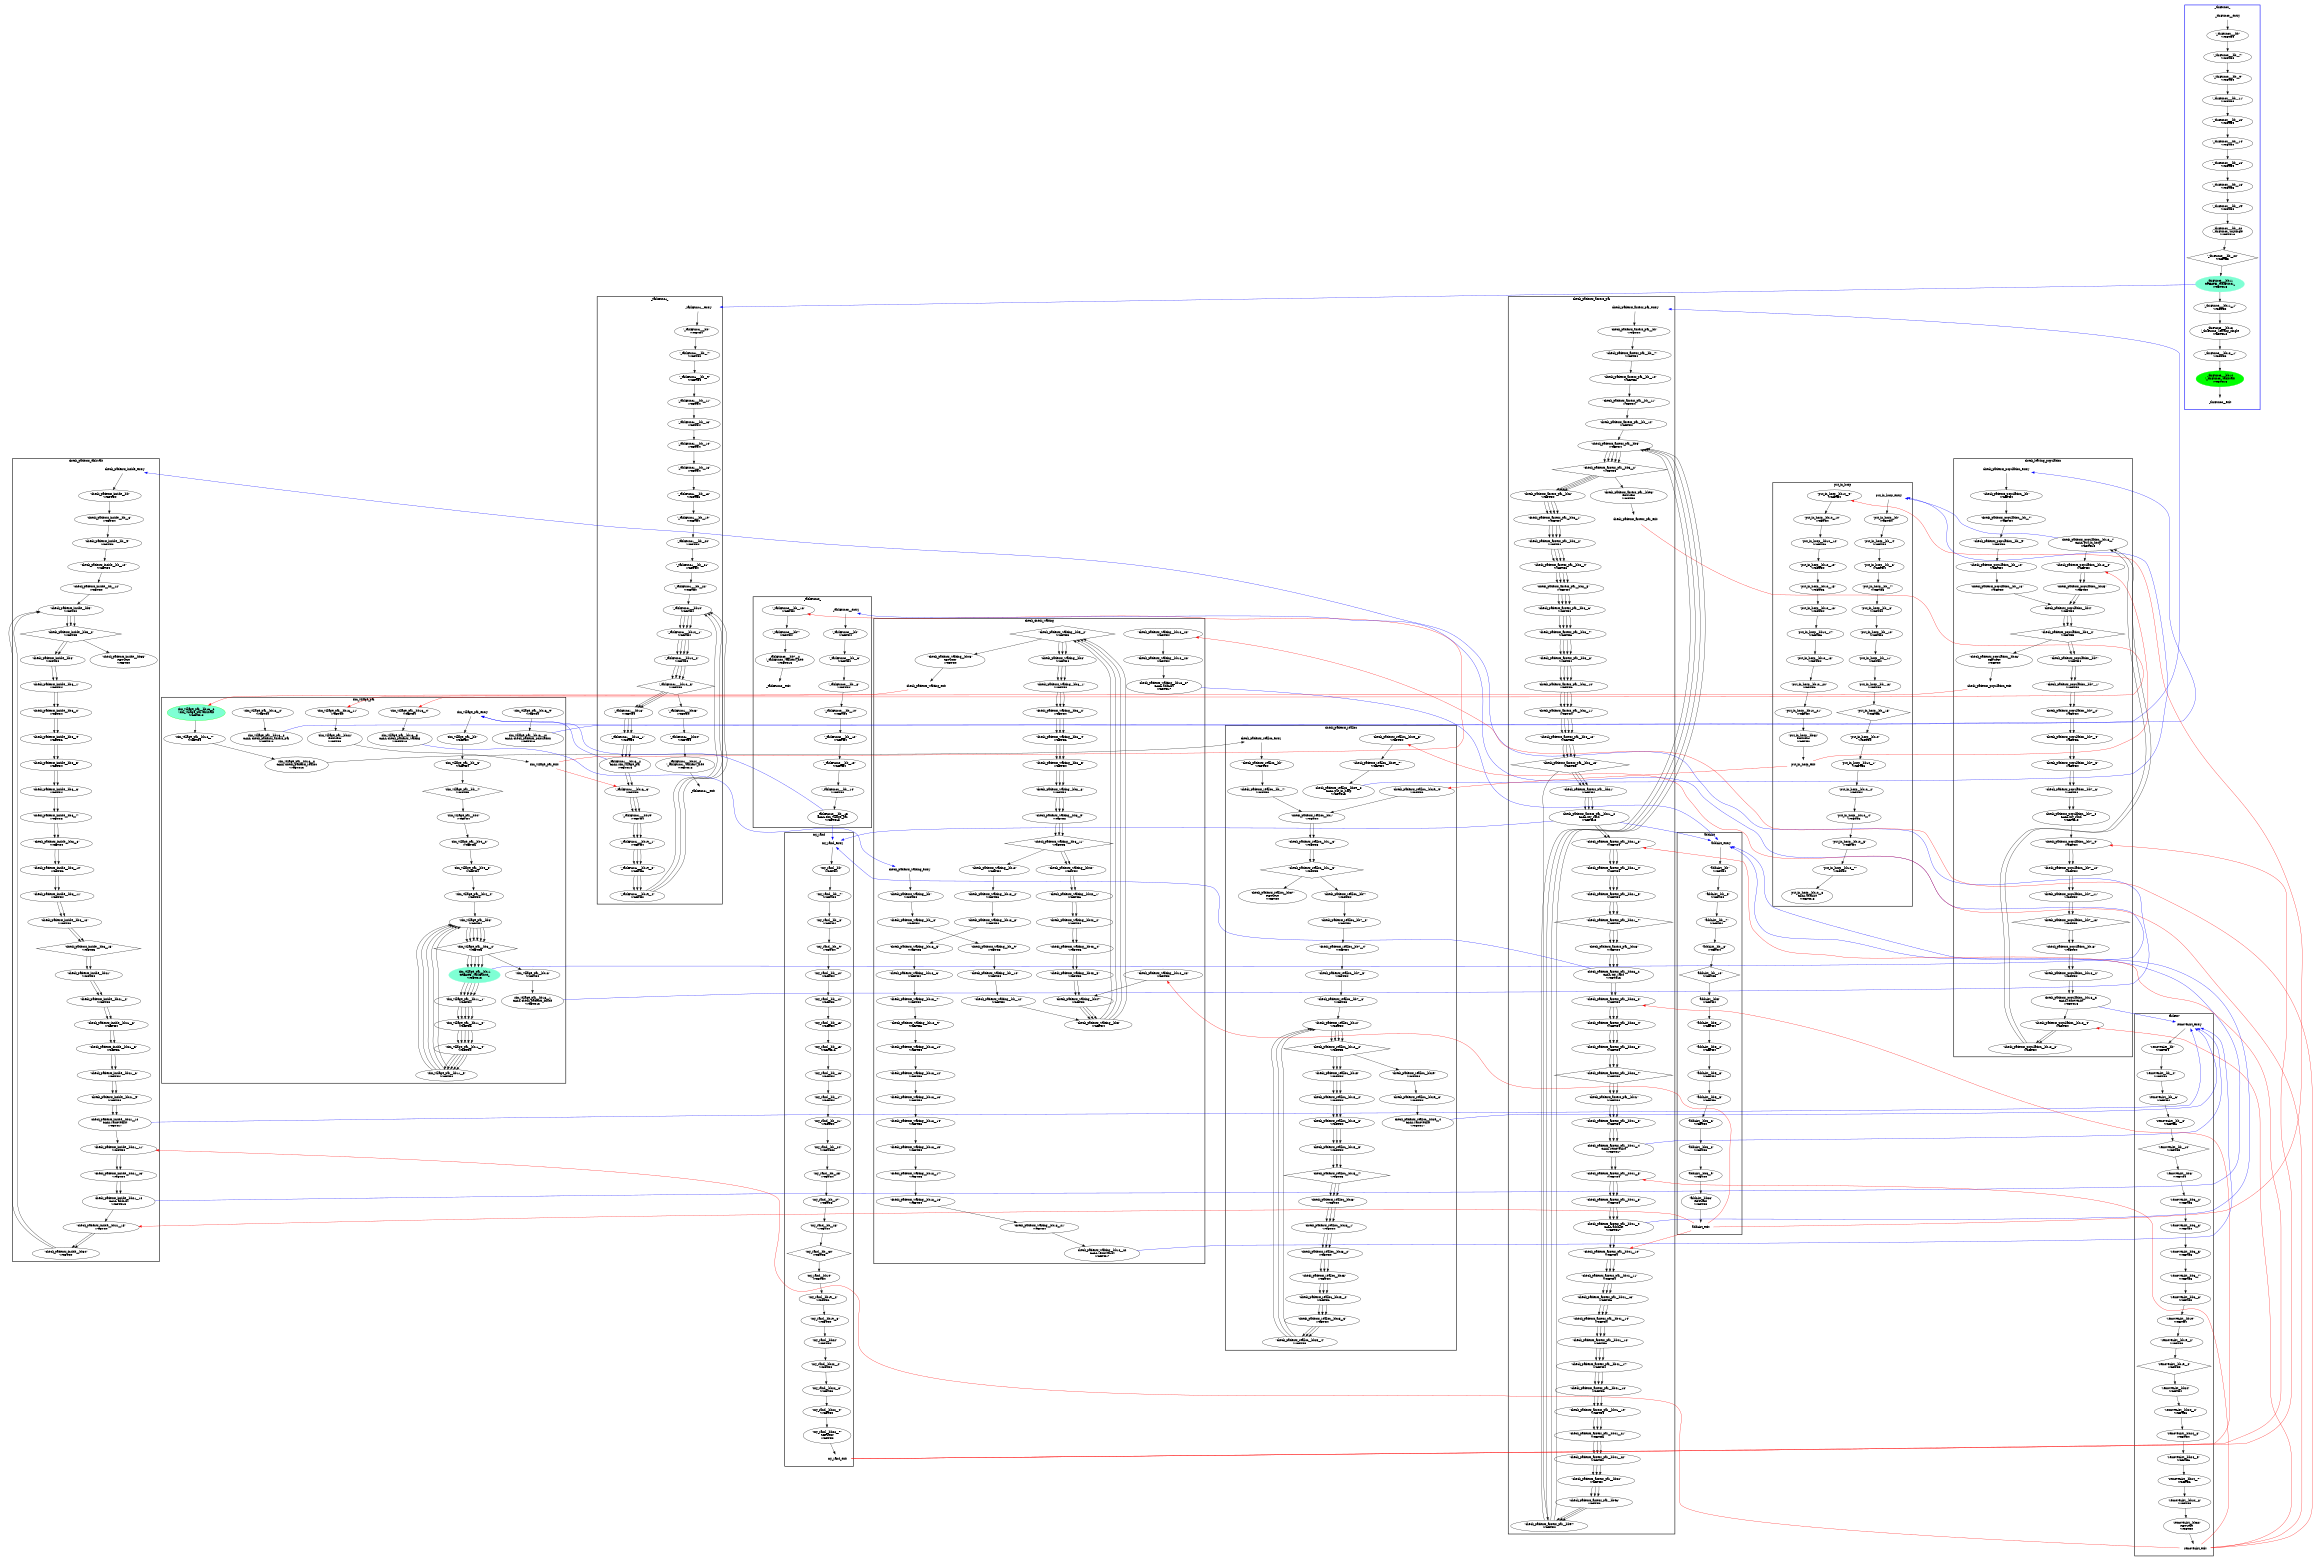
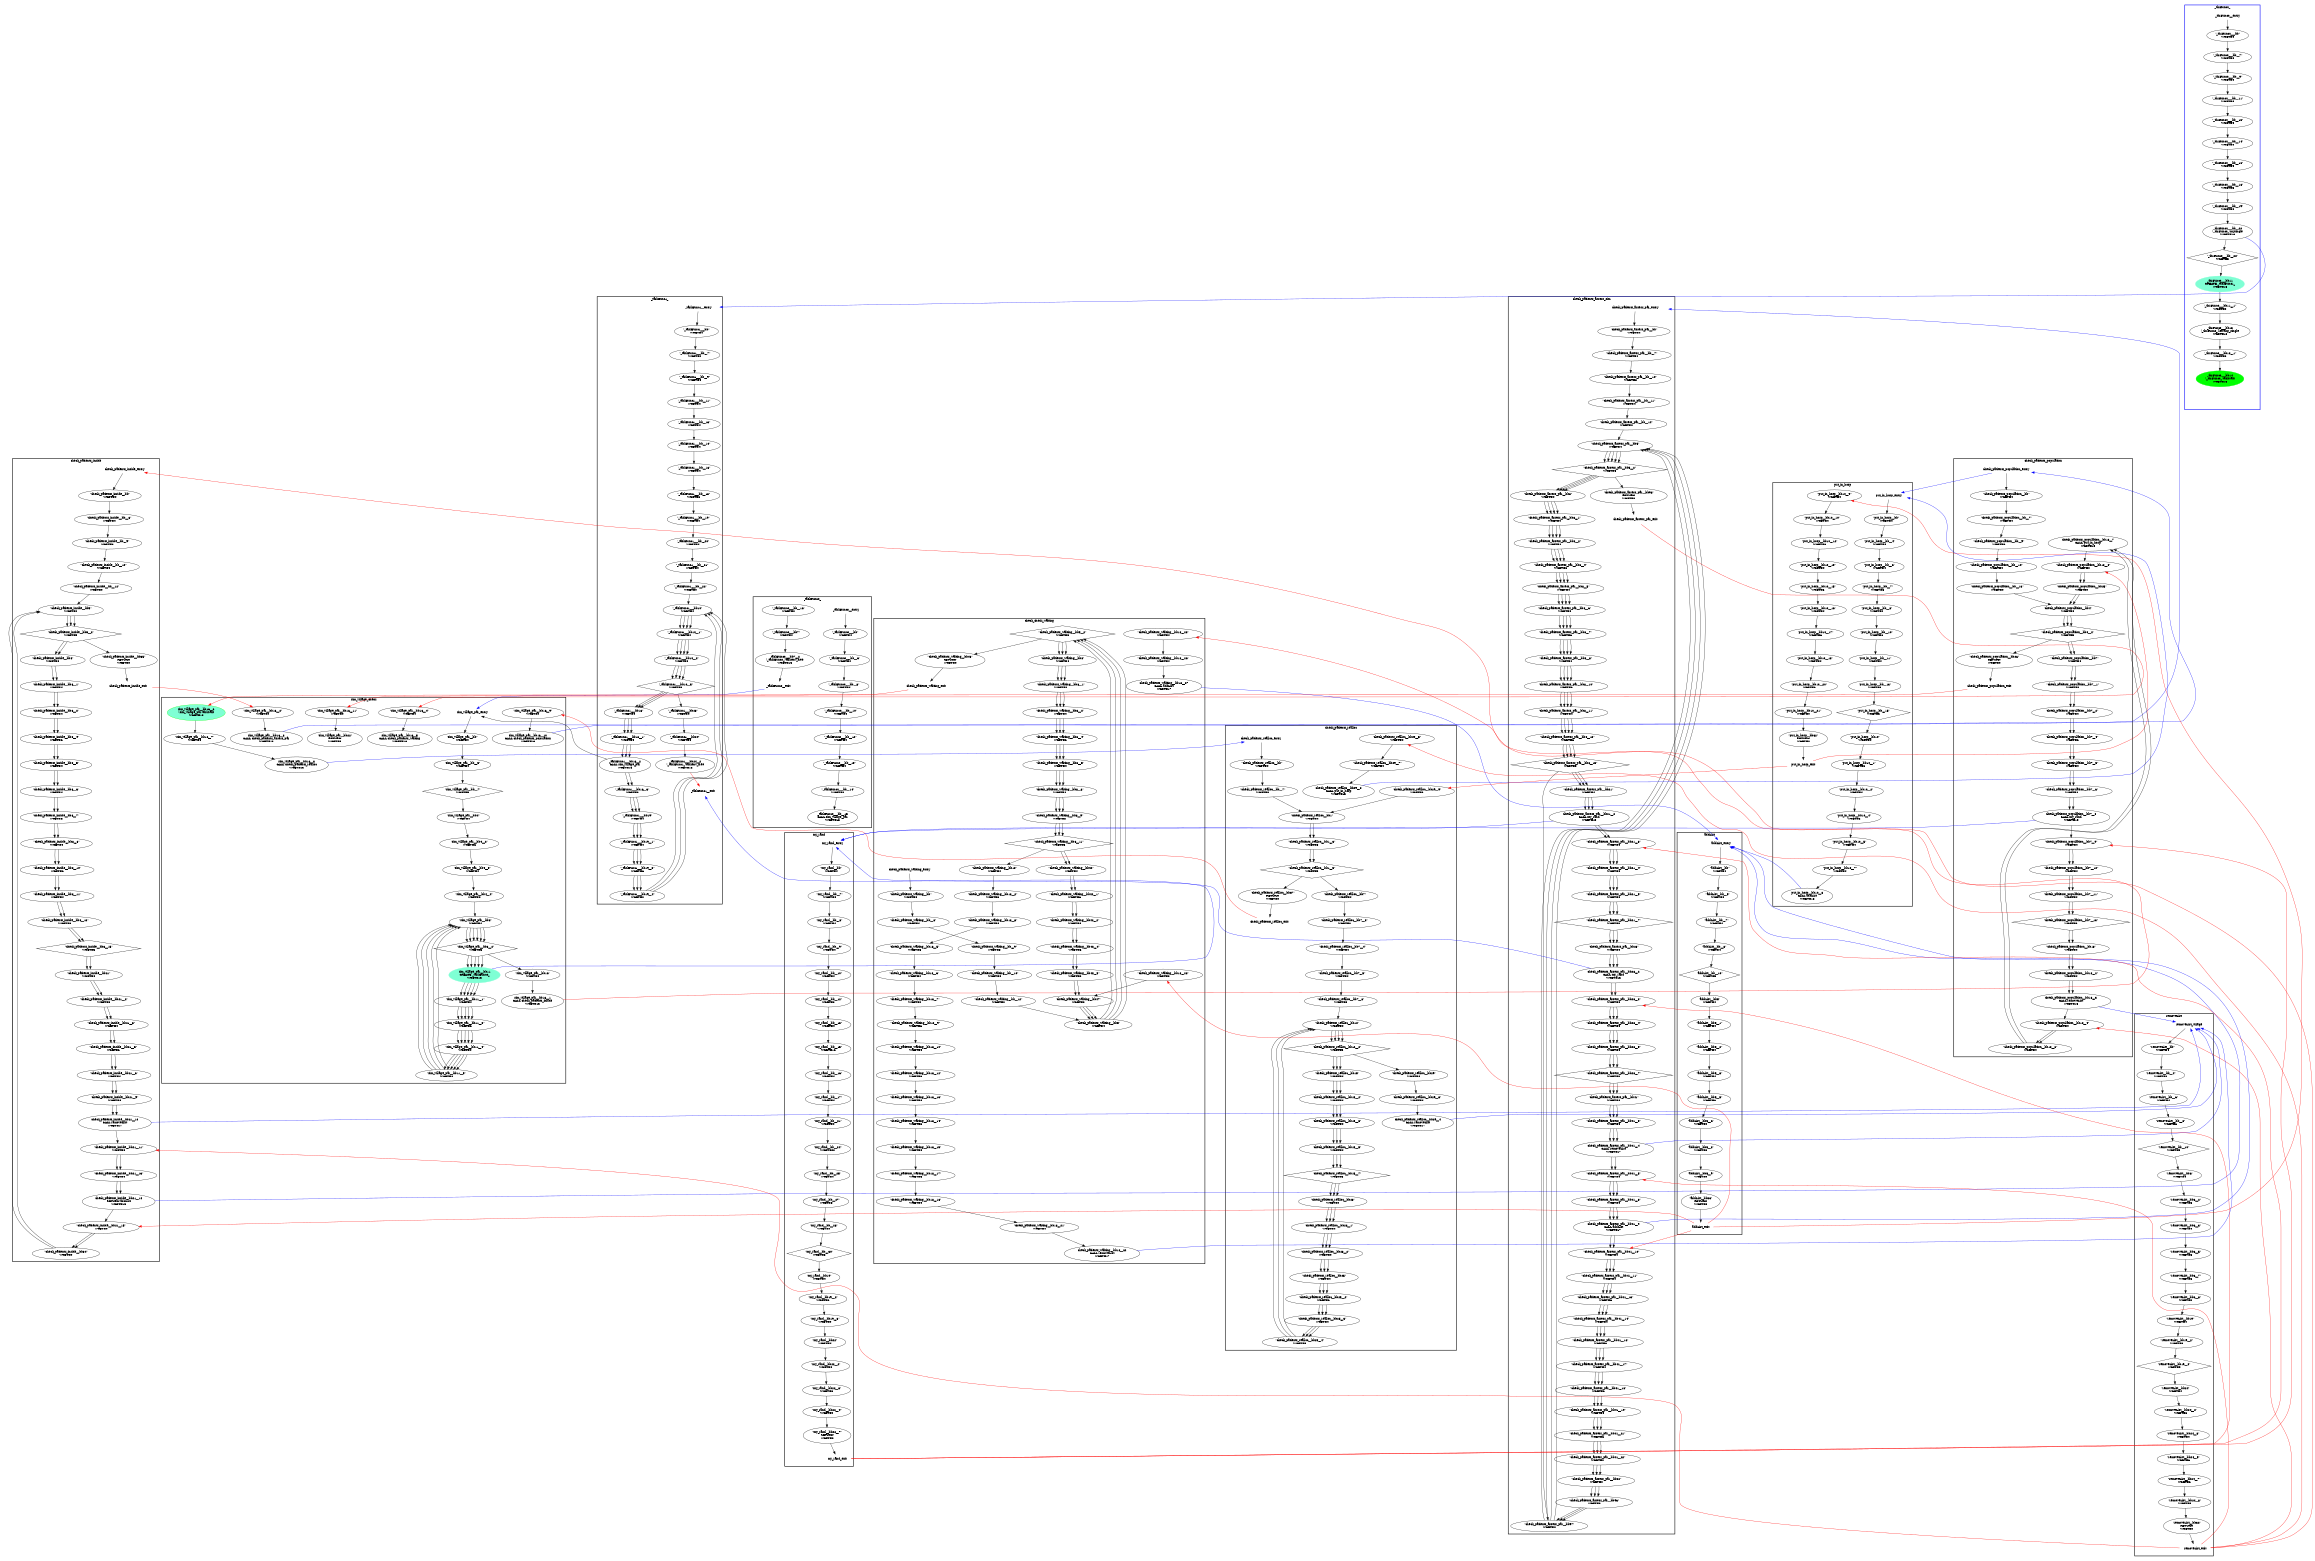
edge "_thrFunc0___bb11 CREATE _taskFunc1_ WCET=13" -> "_taskFunc1__entry": now "_thrFunc0___bb__20 (_thrFunc0_)mysingle WCET=13" -> "_taskFunc1__entry"
cluster "check_patients_assess_par": label "check_patients_assess_par" -> "check_patients_assess_sim"
node "_thrFunc0__exit": removed
cluster "check_patients_taskwait": label "check_patients_taskwait" -> "check_patients_inside"
cluster "check_leaving_population": label "check_leaving_population" -> "check_patients_population"
edge "check_patients_population__bb18__7 CALL put_in_hosp WCET=15" -> "put_in_hosp_entry": now "check_patients_population_entry" -> "put_in_hosp_entry"
node "check_patients_inside_exit": added
cluster "sim_village_par": label "sim_village_par" -> "sim_village_check"
edge "_taskFunc1___bb16__2 CALL sim_village_par WCET=13" -> "sim_village_par_entry": color blue -> black
edge "_taskFunc0___bb__15 CALL sim_village_par WCET=13" -> "sim_village_par_entry": now "_taskFunc0__exit" -> "sim_village_par_entry"
edge "sim_village_par__bb16__8 CALL check_patients_realloc WCET=13" -> "check_patients_realloc_entry": color black -> blue
node "sim_village_par_exit": removed
edge "sim_village_par__bb16__5 CALL check_patients_waiting WCET=13" -> "check_patients_waiting_entry": removed
edge "_taskFunc1___bb24__2 (_taskFunc1_)taskenv_free WCET=13" -> "_taskFunc1__exit": color black -> red
edge "check_patients_assess_par__bb21__2 CALL my_rand WCET=15" -> "addList_entry": now "put_in_hosp__bb10__8 CALL addList WCET=15" -> "addList_entry"
edge "_taskFunc0___bb__15 CALL sim_village_par WCET=13" -> "my_rand_entry": now "check_patients_population__bb7__8 CALL my_rand WCET=15" -> "my_rand_entry"
edge "sim_village_par__bb16__1 CALL check_patients_inside WCET=13" -> "check_patients_inside_entry": color blue -> red
node "check_patients_realloc_exit": added
edge "sim_village_par__bb11 CREATE _taskFunc0_ WCET=13" -> "_taskFunc0__entry": now "sim_village_par__bb11 CREATE _taskFunc0_ WCET=13" -> "_taskFunc1__exit"
cluster "taskenv": label "taskenv" -> "removeList"
node "removeList_entry": label "removeList_entry" -> "removeList_village"
node "check_patients_inside__bb21__14 CALL addList WCET=15": label "check_patients_inside__bb21__14 CALL addList WCET=15" -> "check_patients_inside__bb21__14 RETURN addList WCET=15"
